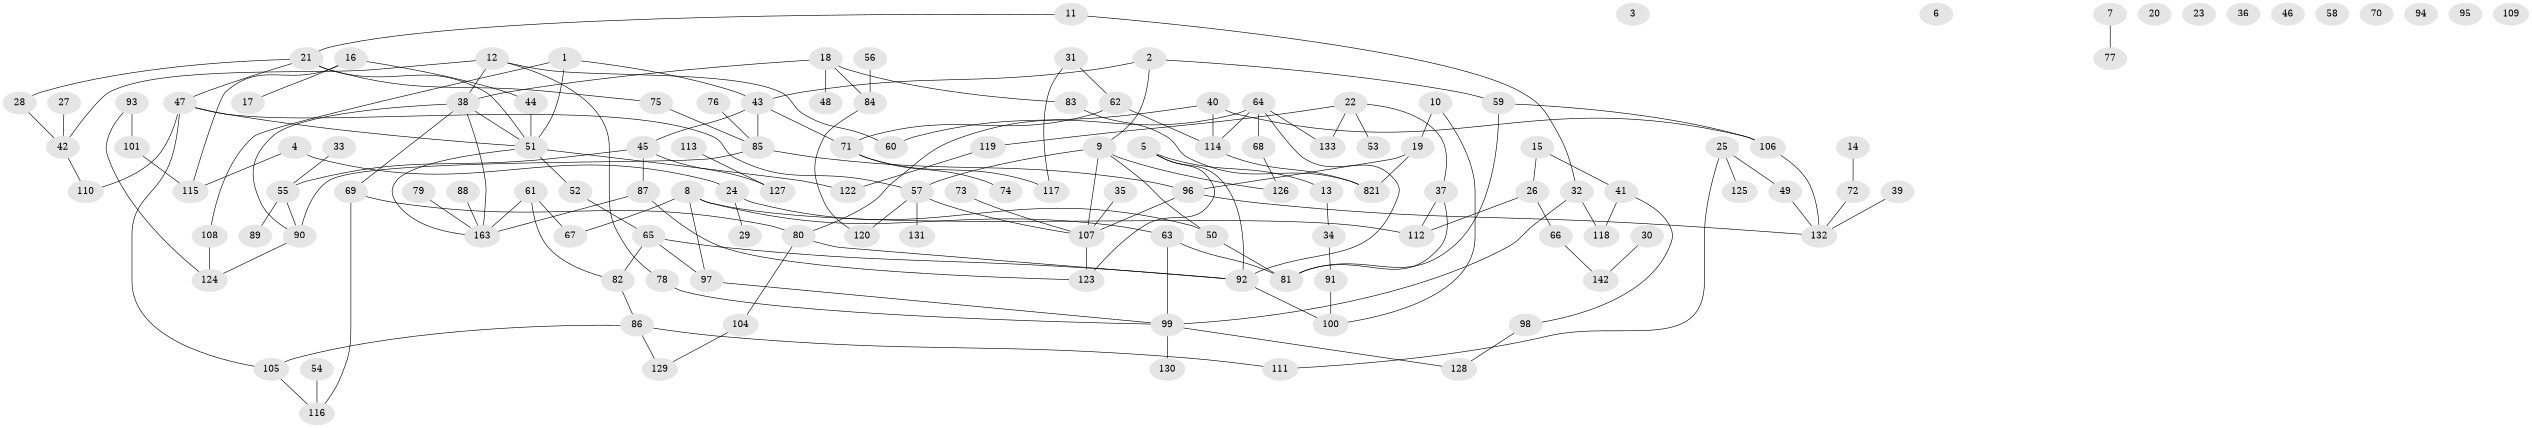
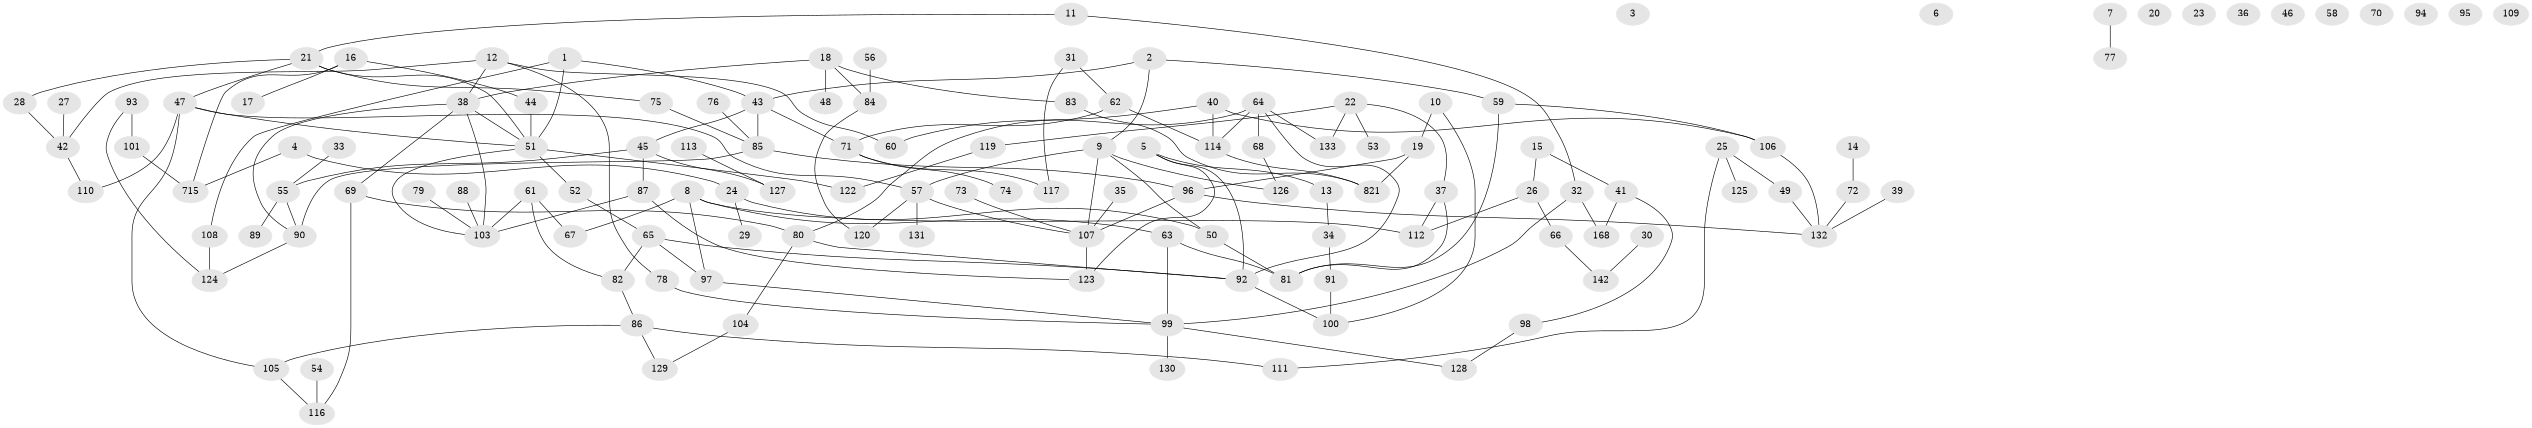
node "115": label "115" -> "715"
node "163": label "163" -> "103"
node "118": label "118" -> "168"
